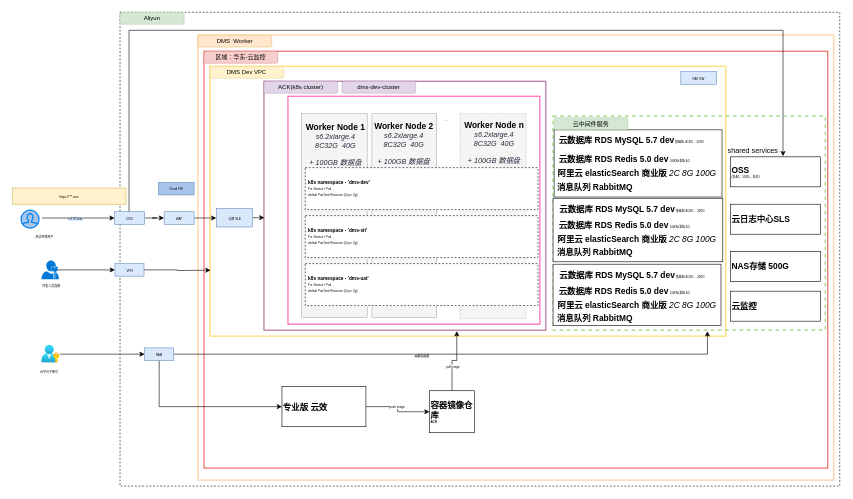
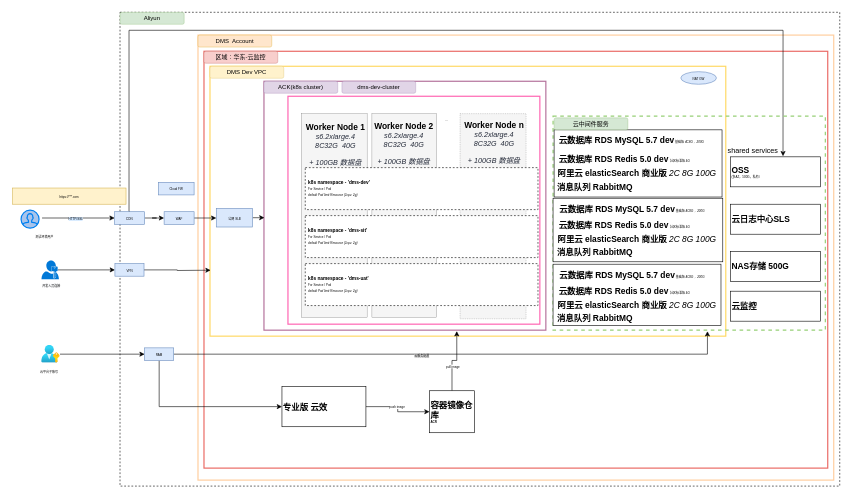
node "DMS Worker": label "DMS Worker" -> "DMS Account"
node "NAT GW": shape rectangle -> ellipse
node "Cloud FW": fillcolor #a9c4eb -> #dae8fc
